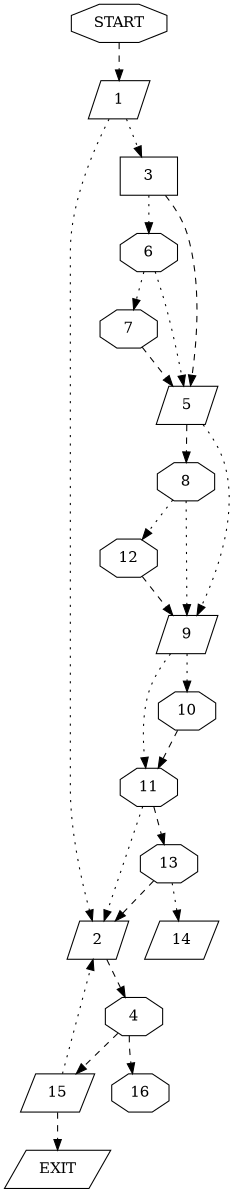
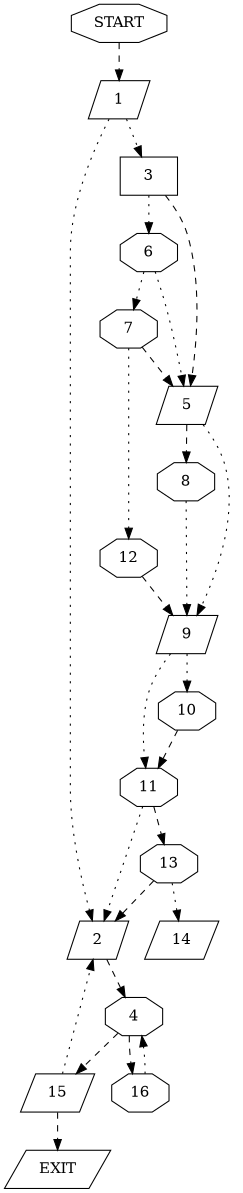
edge "8" -> "12": now "7" -> "12"
edge "16" -> "4": added
